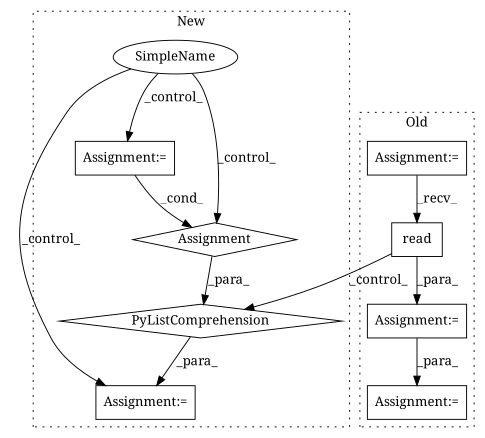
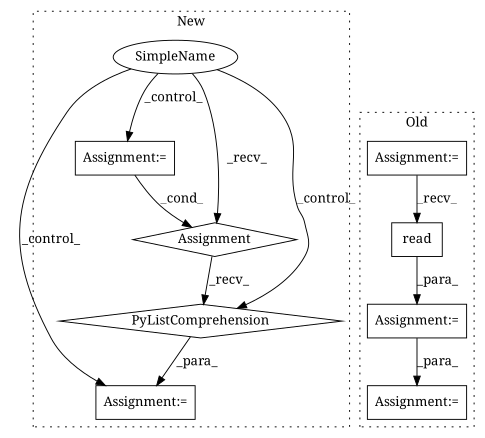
edge "SimpleName" -> "Assignment": label "_control_" -> "_recv_"
edge "Assignment" -> "PyListComprehension": label "_para_" -> "_recv_"
edge "read" -> "PyListComprehension": now "SimpleName" -> "PyListComprehension"
